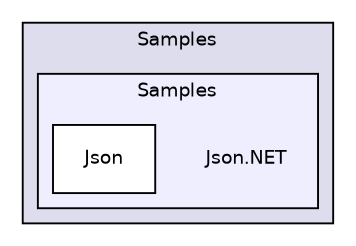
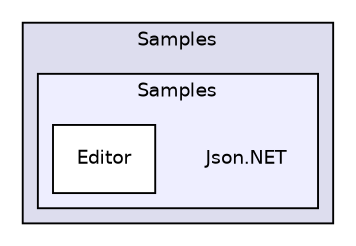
node "Json": label "Json" -> "Editor"
